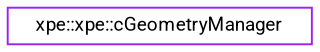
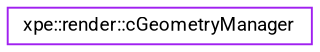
node "xpe::xpe::cGeometryManager": label "xpe::xpe::cGeometryManager" -> "xpe::render::cGeometryManager"
